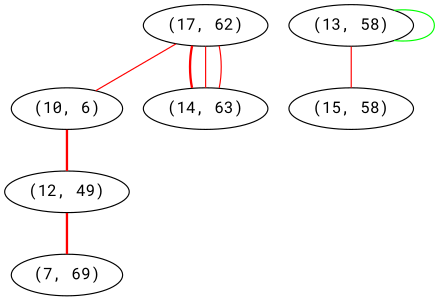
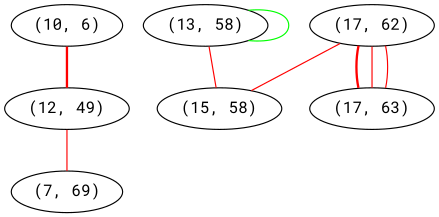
edge "(17, 62)" -- "(10, 6)": now "(17, 62)" -- "(15, 58)"
node "(14, 63)": label "(14, 63)" -> "(17, 63)"
edge "(12, 49)" -- "(7, 69)": style bold -> solid
